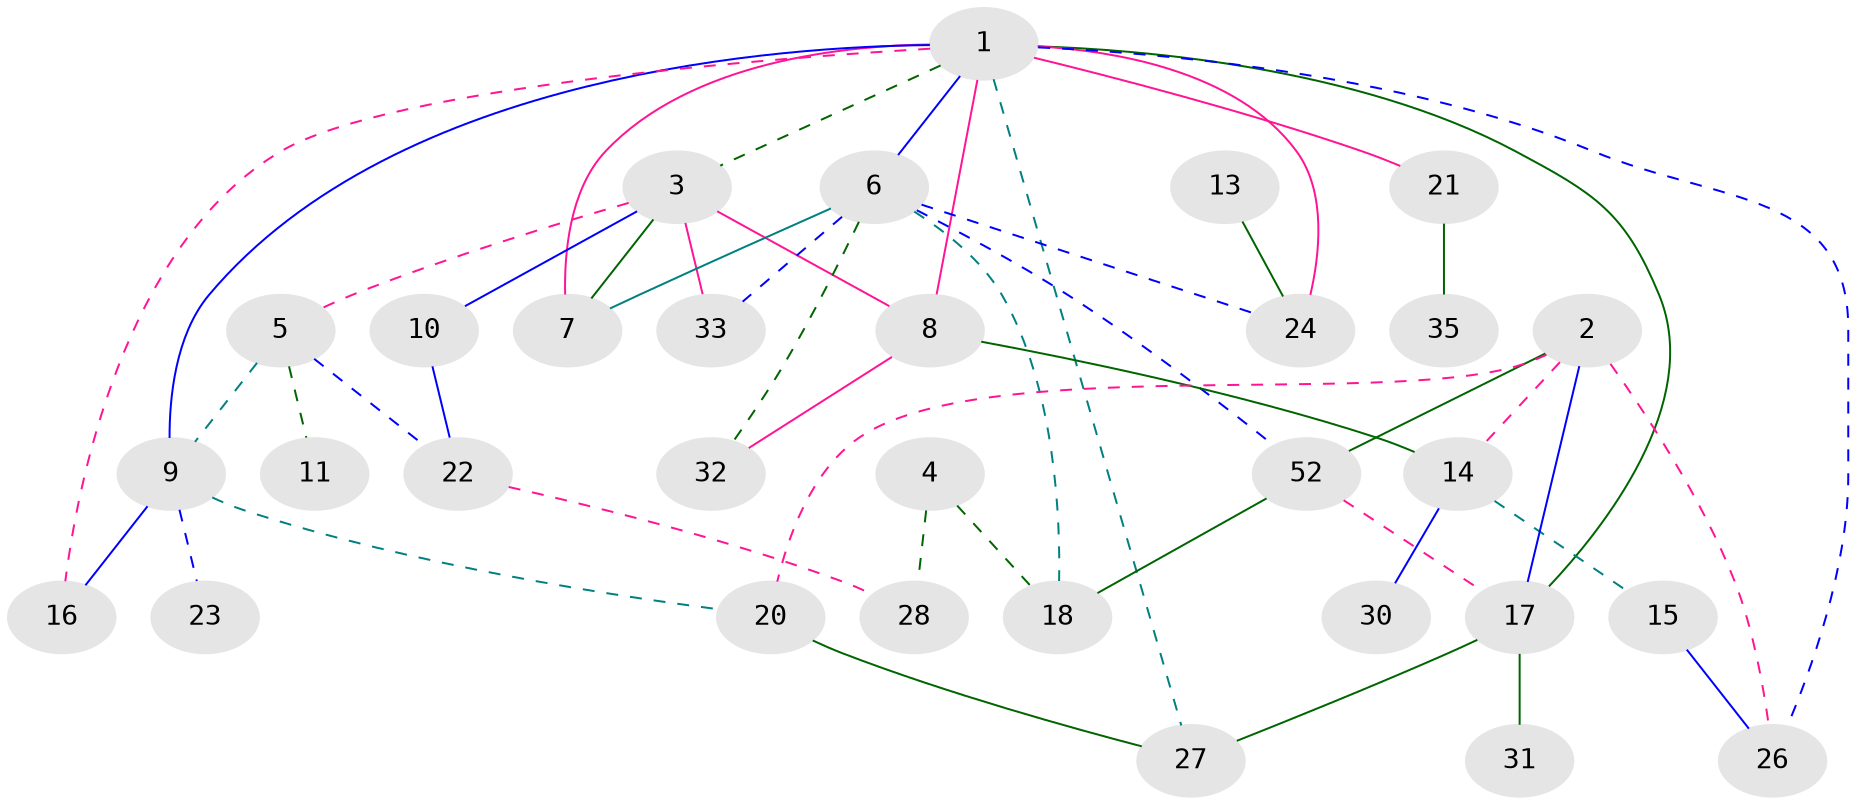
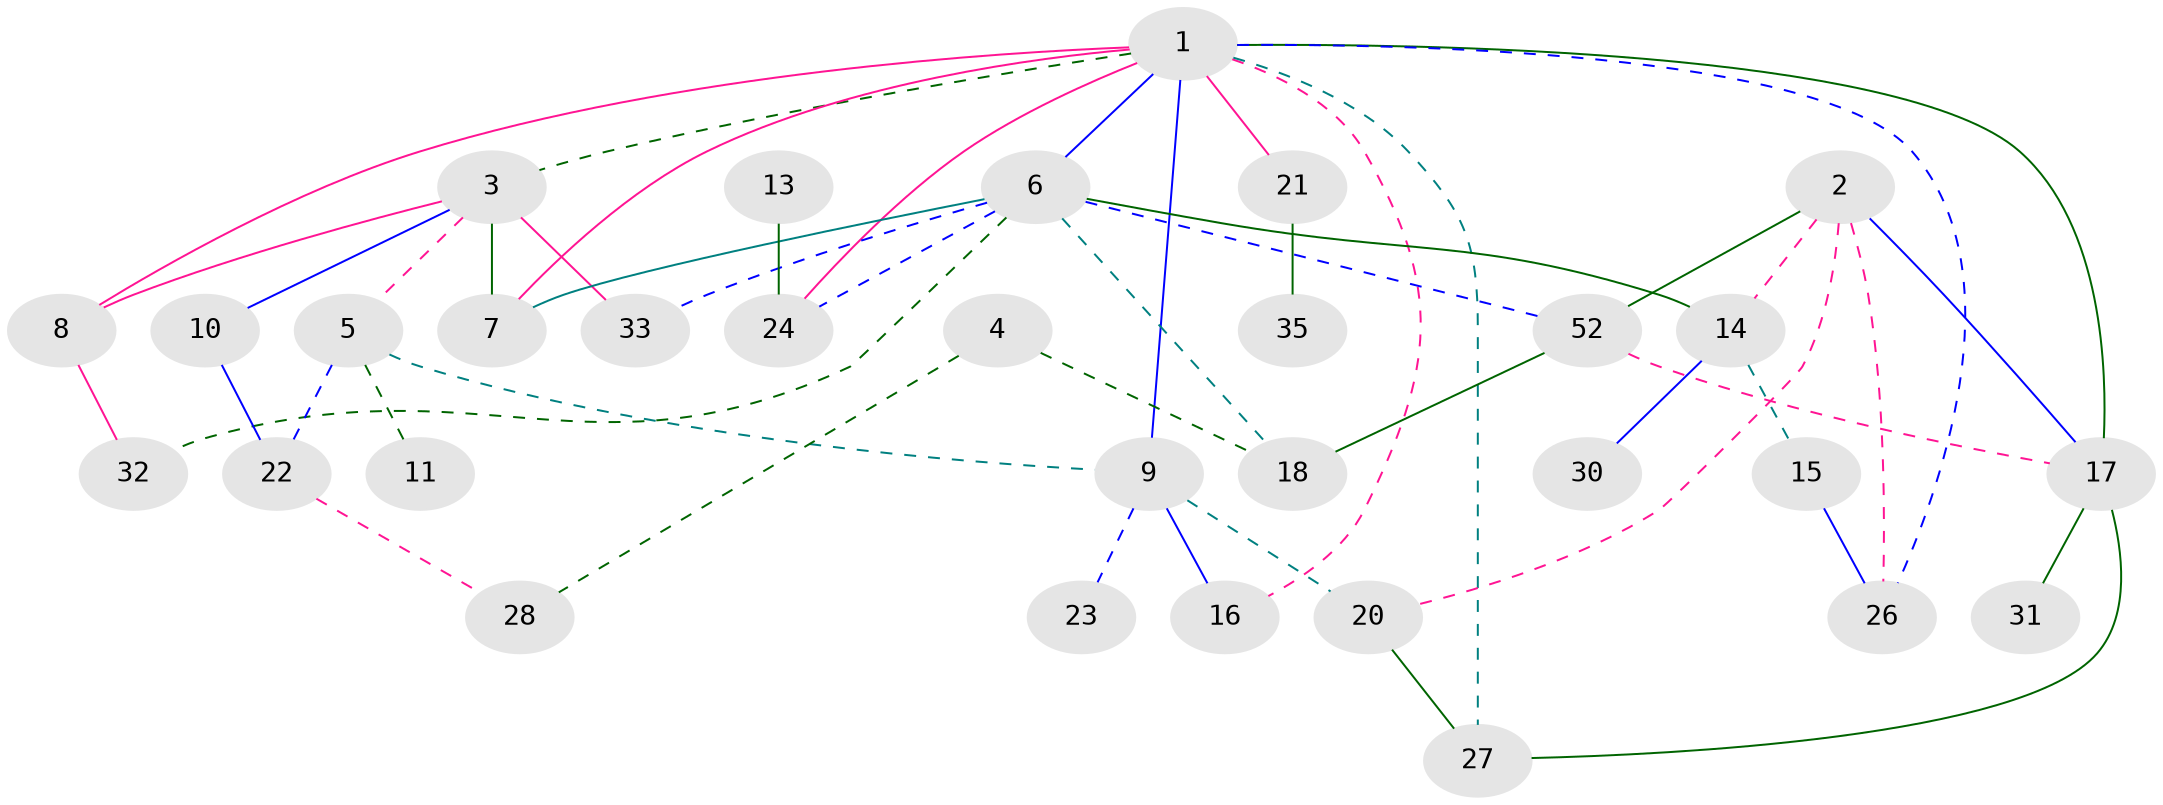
edge "8" -- "14": now "6" -- "14"
